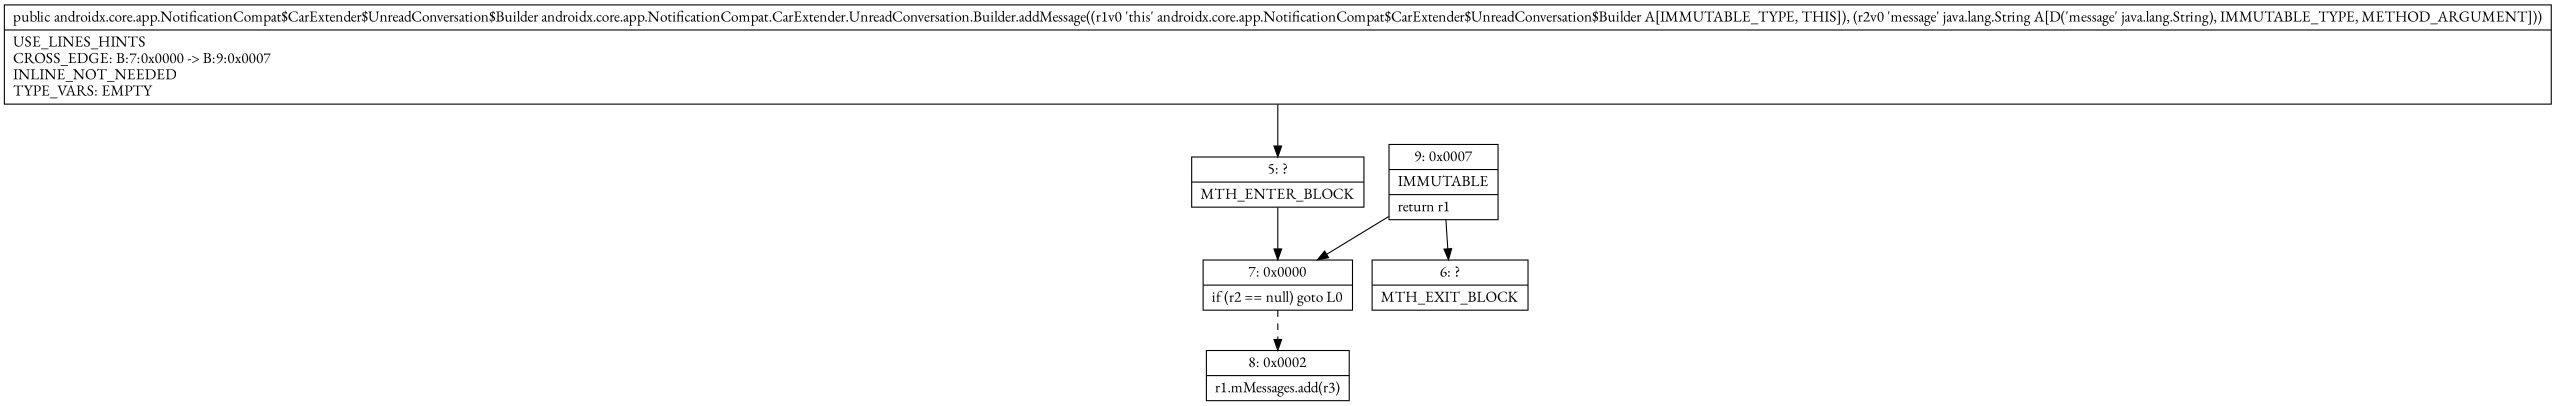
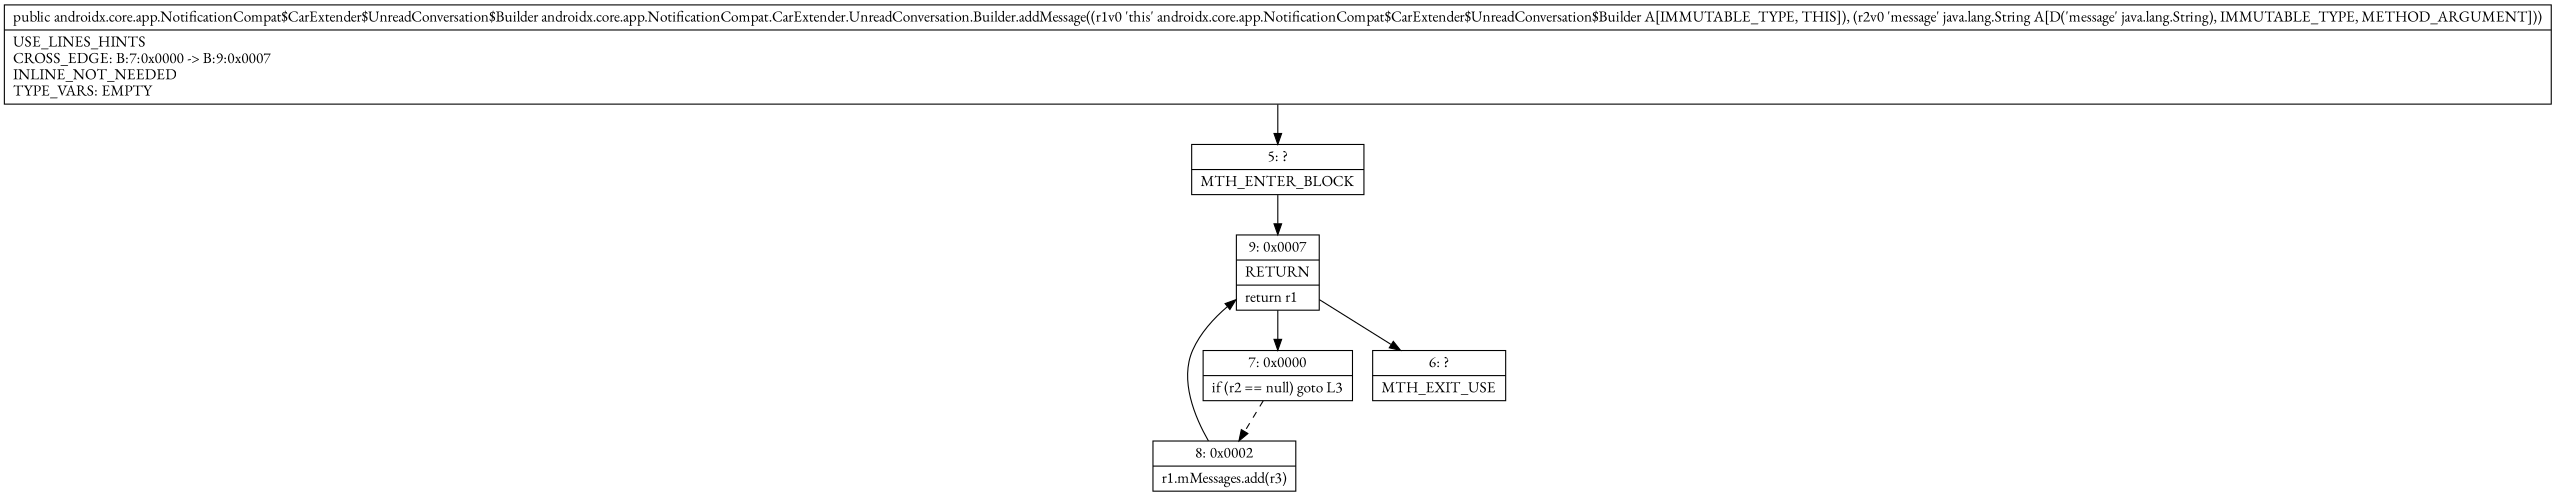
node "9: 0x0007": text "IMMUTABLE" -> "RETURN"
edge "5: ?" -> "7: 0x0000": now "5: ?" -> "9: 0x0007"
node "7: 0x0000": text "if (r2 == null) goto L0" -> "if (r2 == null) goto L3"
node "6: ?": text "MTH_EXIT_BLOCK" -> "MTH_EXIT_USE"
edge "8: 0x0002" -> "9: 0x0007": added
